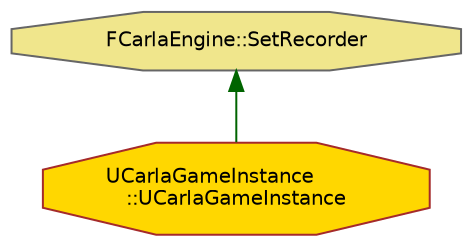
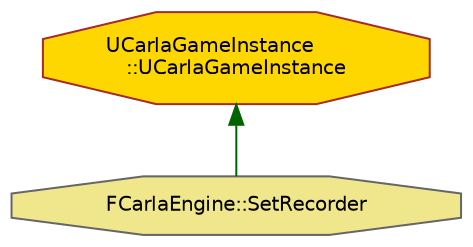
edge "UCarlaGameInstance ::UCarlaGameInstance" -> "FCarlaEngine::SetRecorder": reversed
